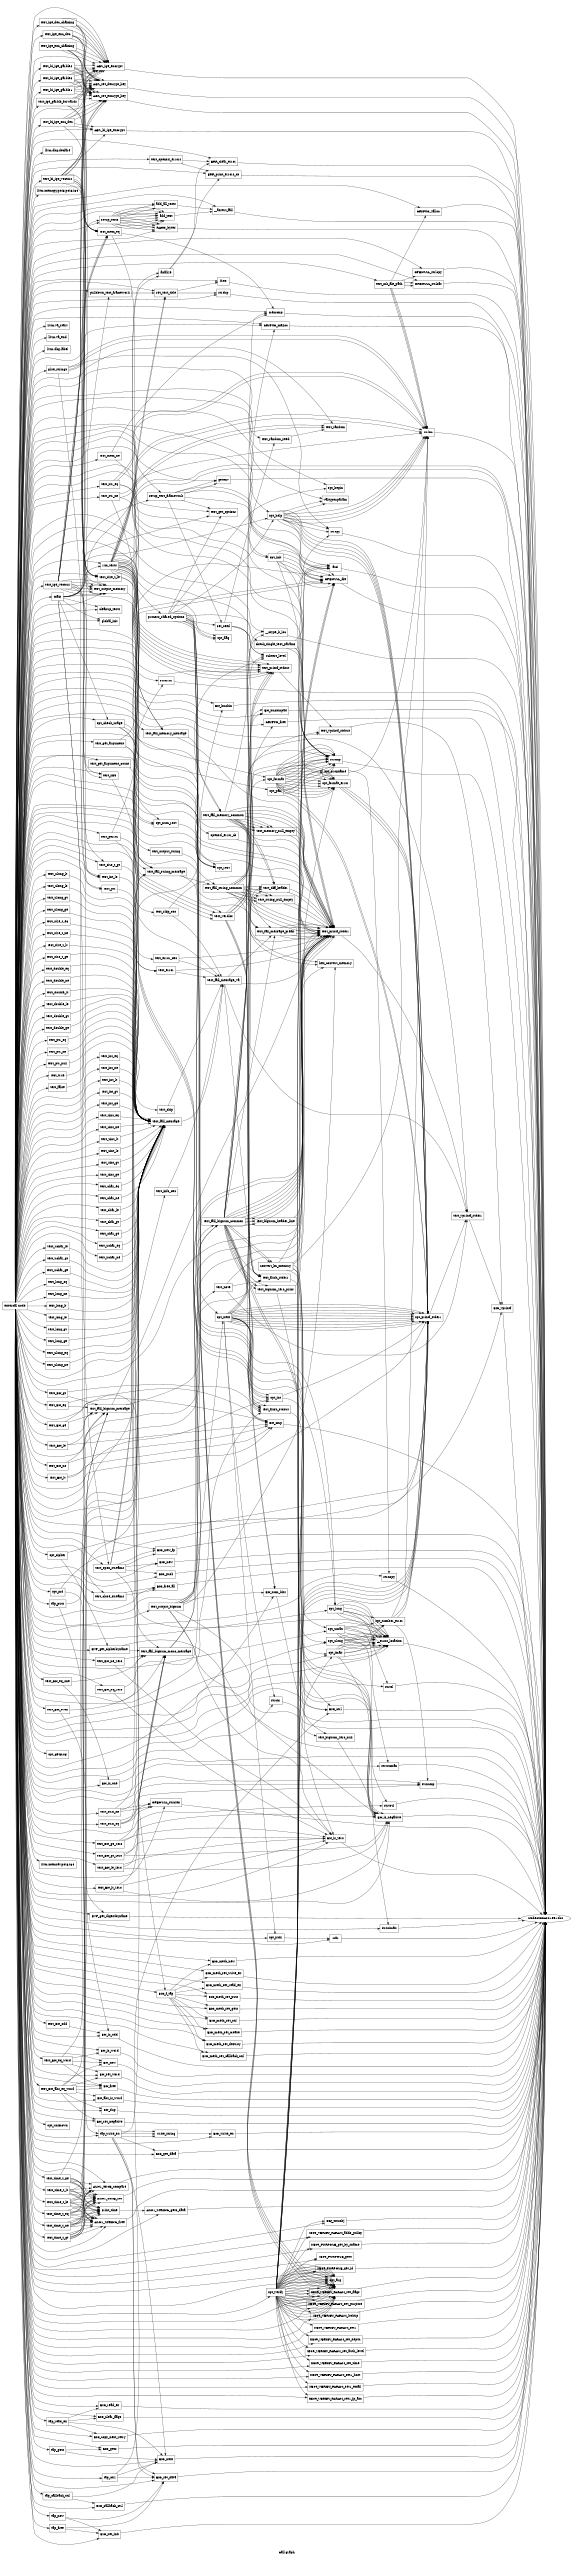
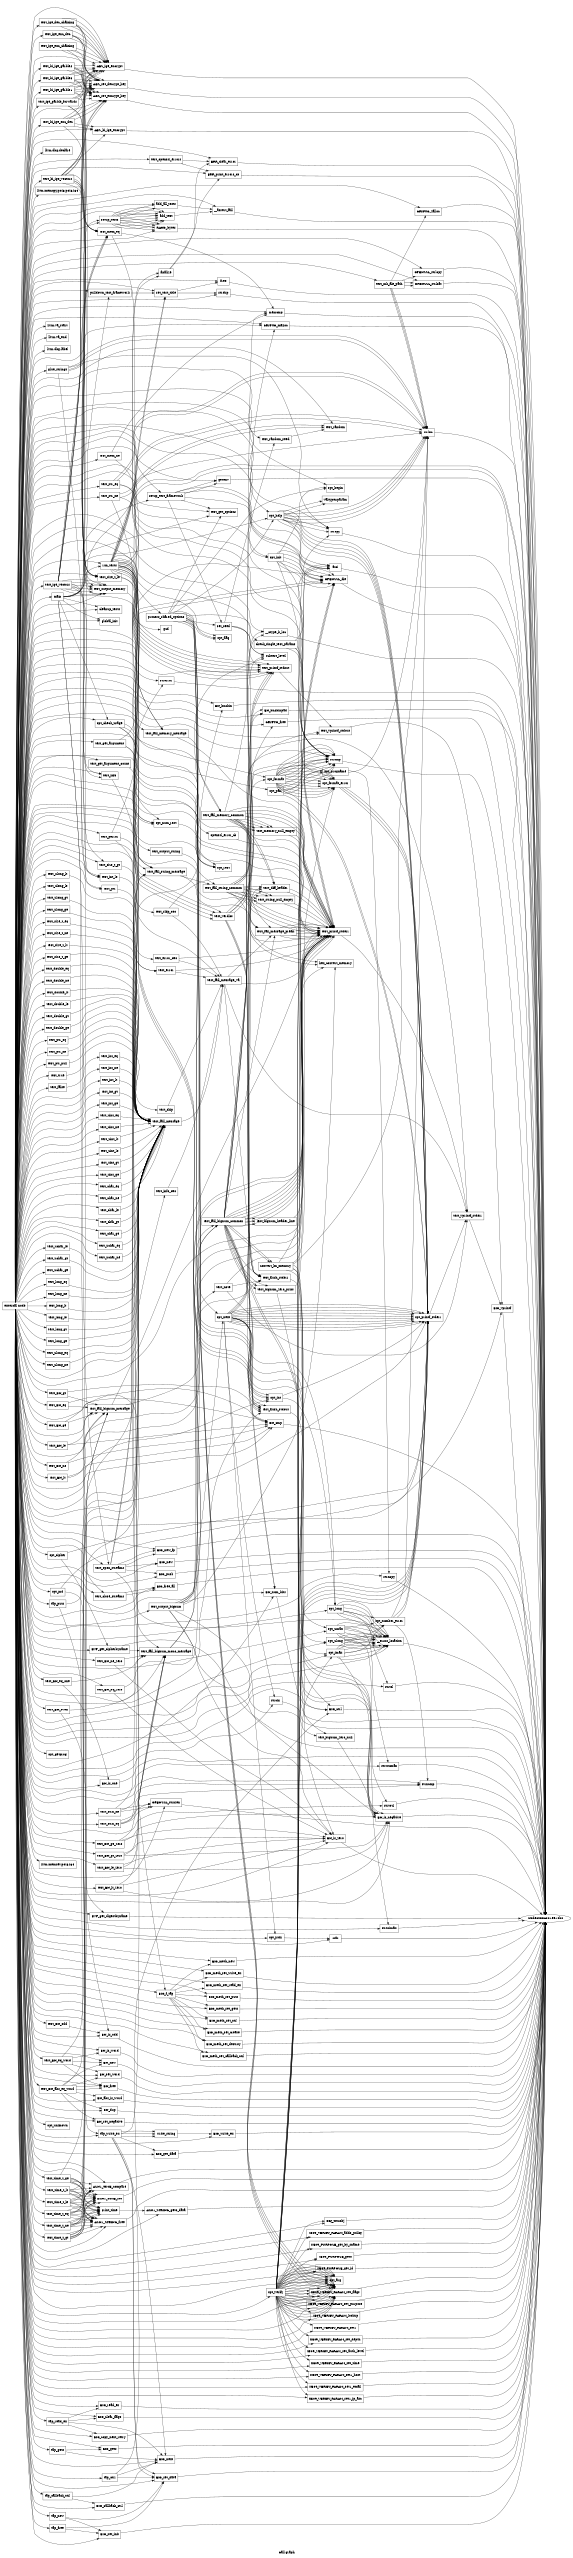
edge "test_ige_enc_chaining" -> "test_mem_eq": removed
edge "test_ige_enc_chaining" -> "test_size_t_le": now "test_bi_ige_garble1" -> "test_size_t_le"
edge "external node" -> "valtype2param": now "external node" -> "strcpy"
edge "opt_init" -> "opt_begin": added
node "gcd": added
edge "test_get_argument_count" -> "opt_rest": now "test_get_argument_count" -> "opt_num_rest"
edge "test_ulong_le" -> "test_fail_message": removed
edge "test_uchar_ge" -> "test_fail_message": removed
edge "X509_PURPOSE_get0" -> "Node8x556301e914b0": added
